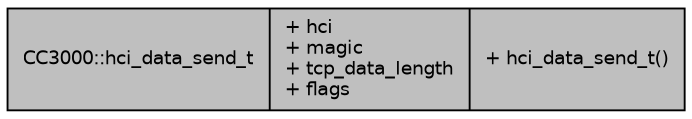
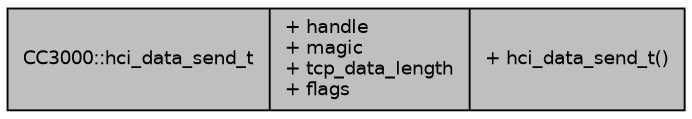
node "CC3000::hci_data_send_t": text "+ hci" -> "+ handle"
